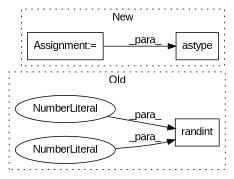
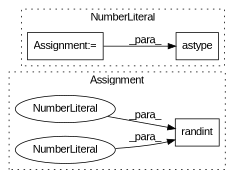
cluster "New": label "New" -> "NumberLiteral"
cluster "Old": label "Old" -> "Assignment"
